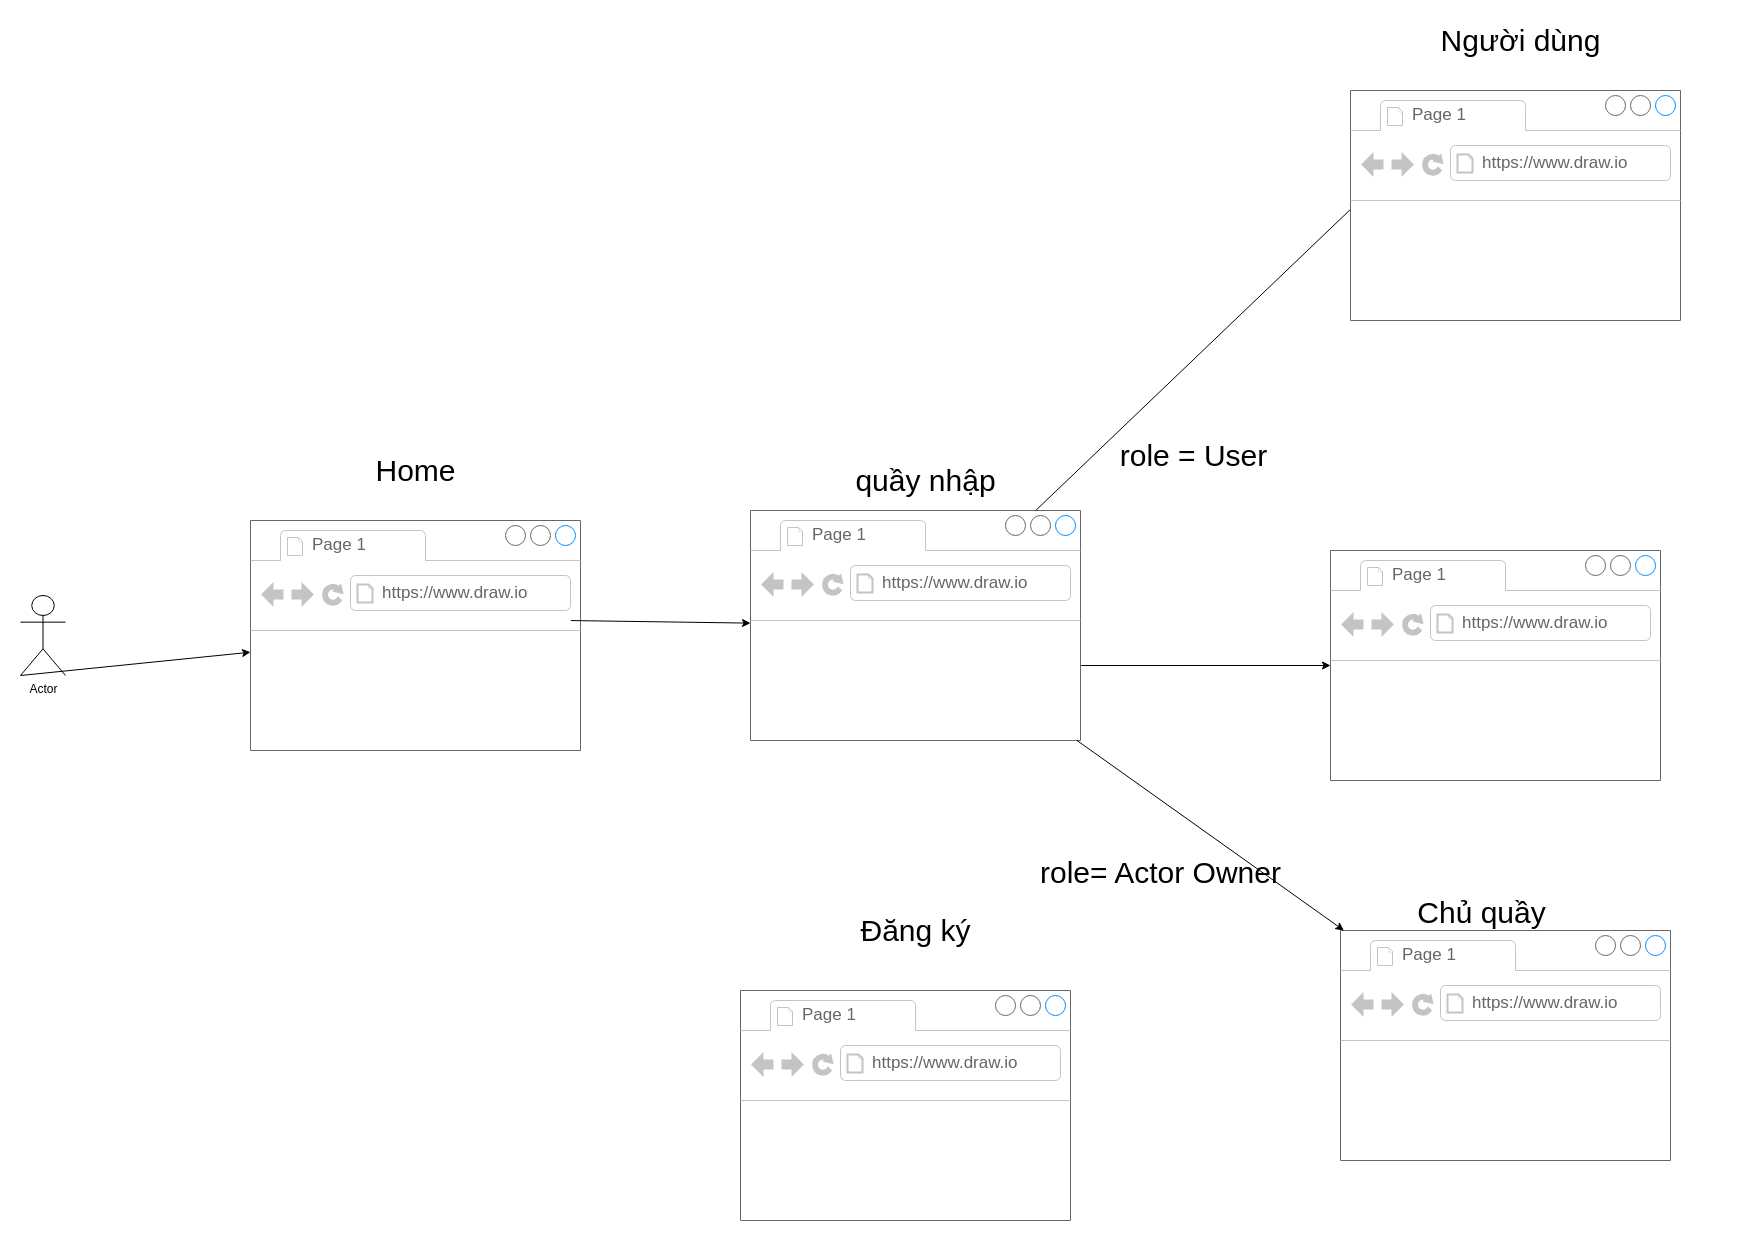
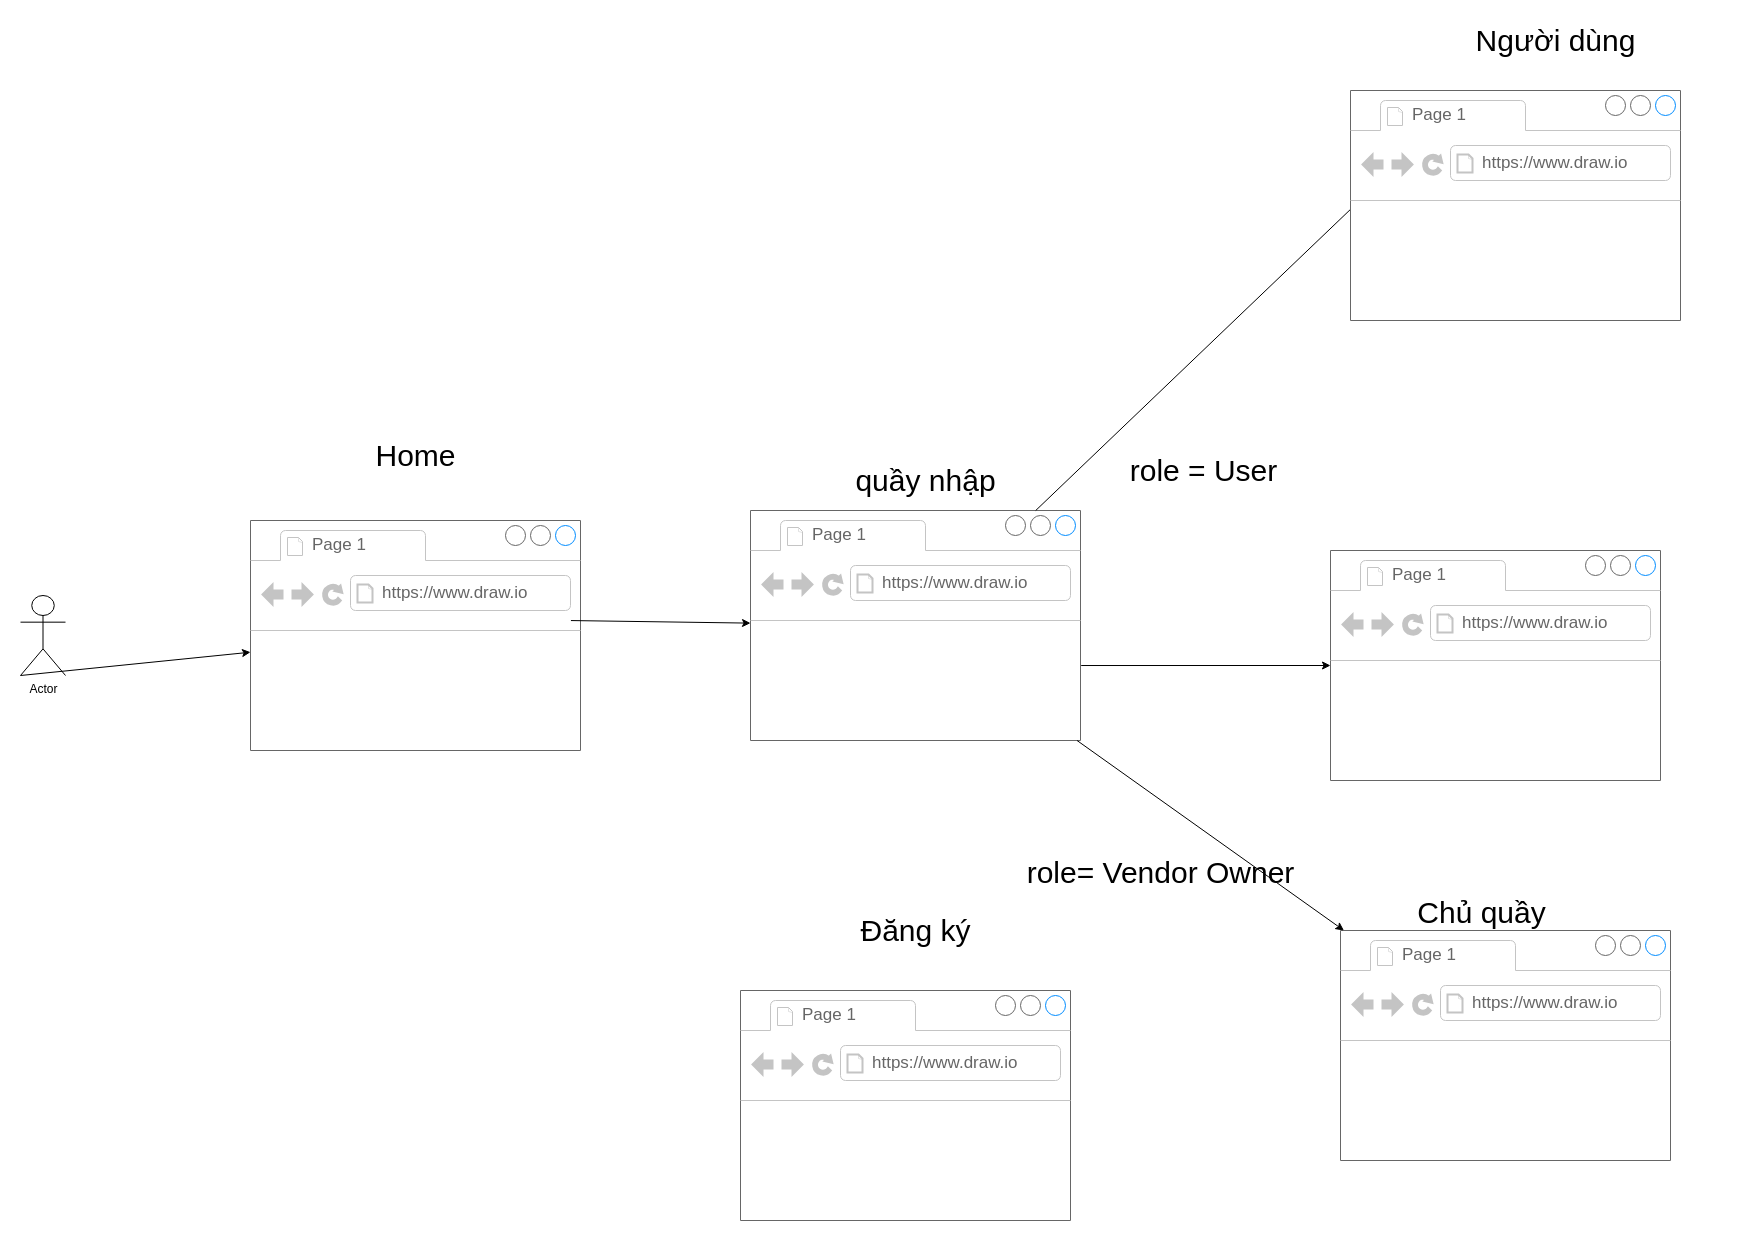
node "Người dùng": moved (1521, 41) -> (1556, 41)
node "role = User": moved (1194, 456) -> (1204, 471)
node "Home": moved (416, 471) -> (416, 456)
node "role= Actor Owner": label "role= Actor Owner" -> "role= Vendor Owner"
